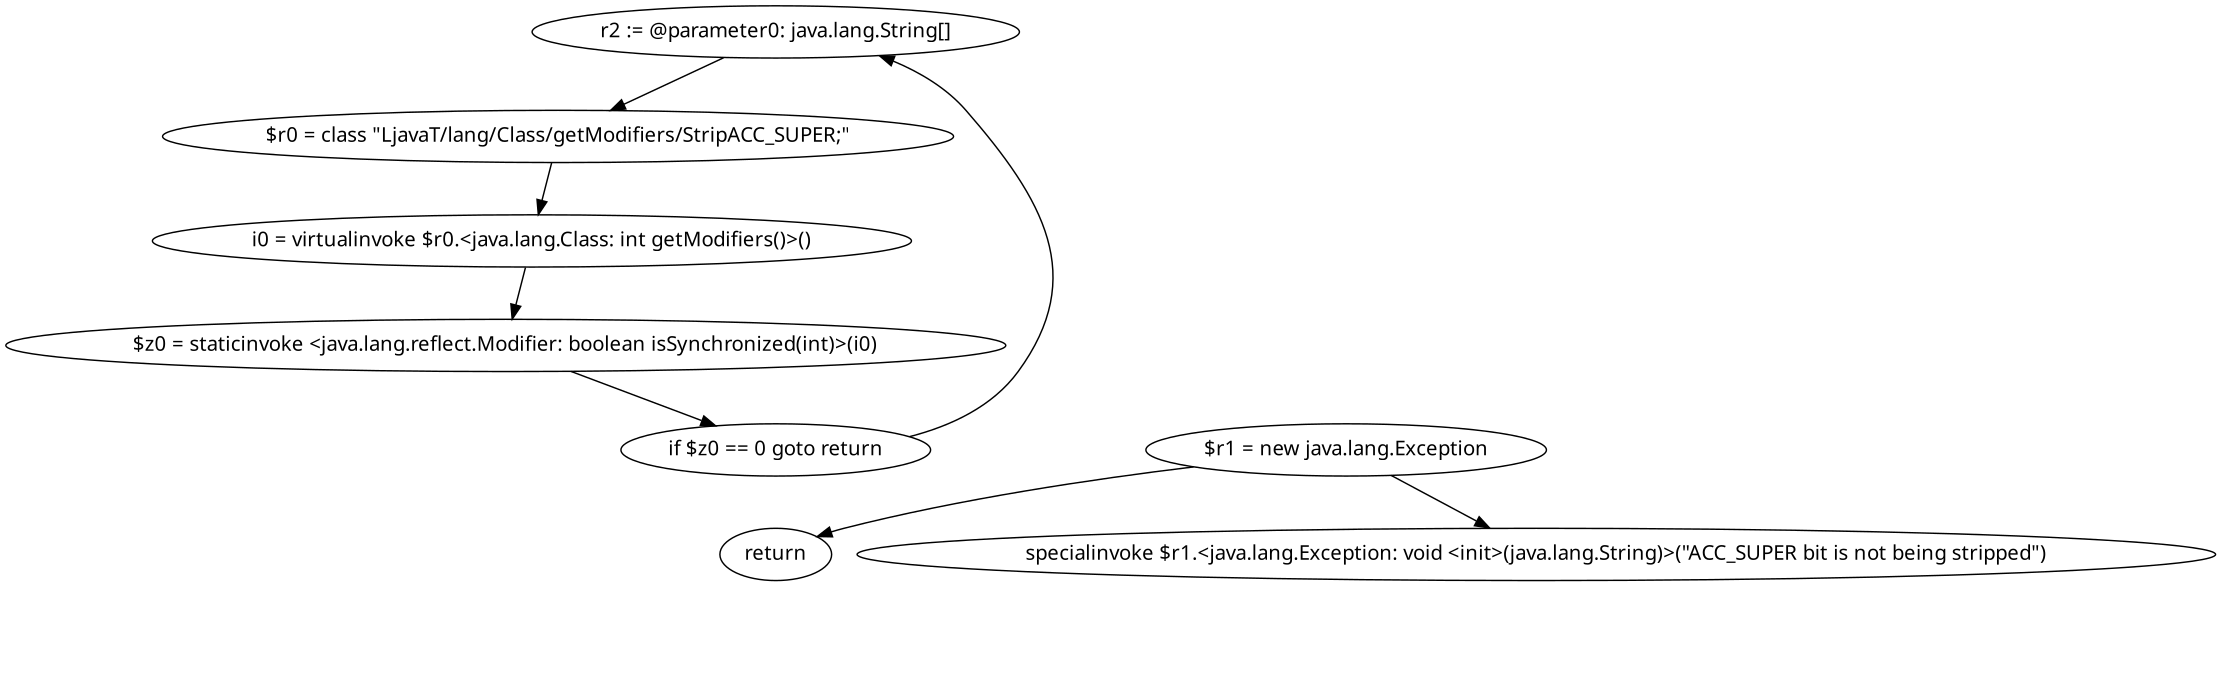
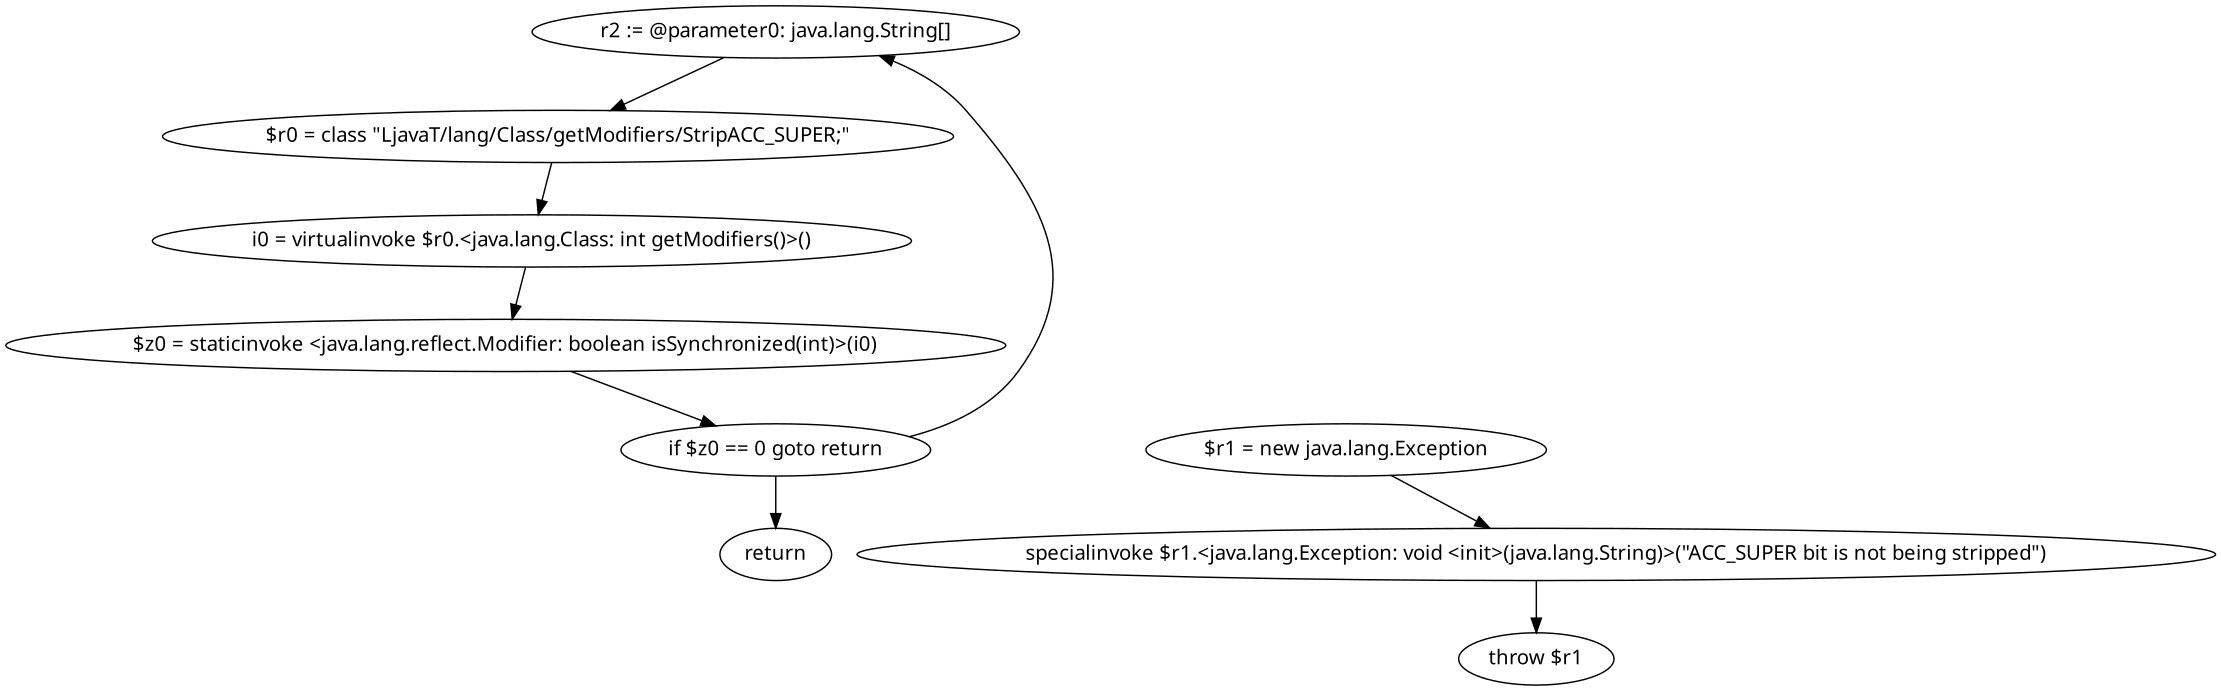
edge "$r1 = new java.lang.Exception" -> "return": now "if $z0 == 0 goto return" -> "return"
node "throw $r1": added
